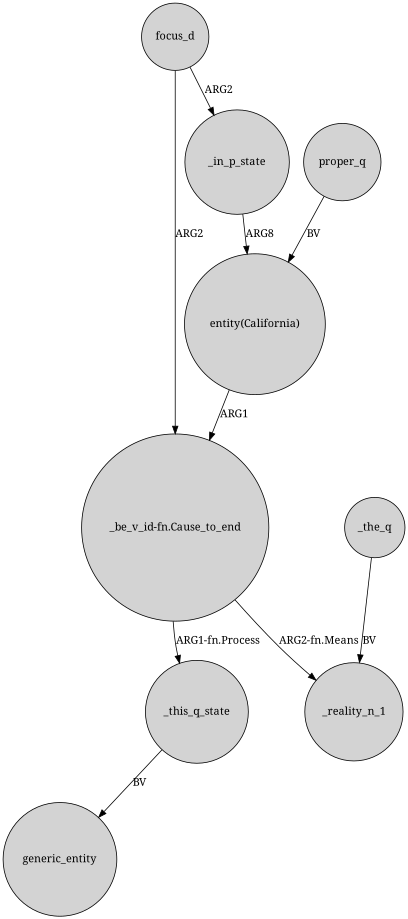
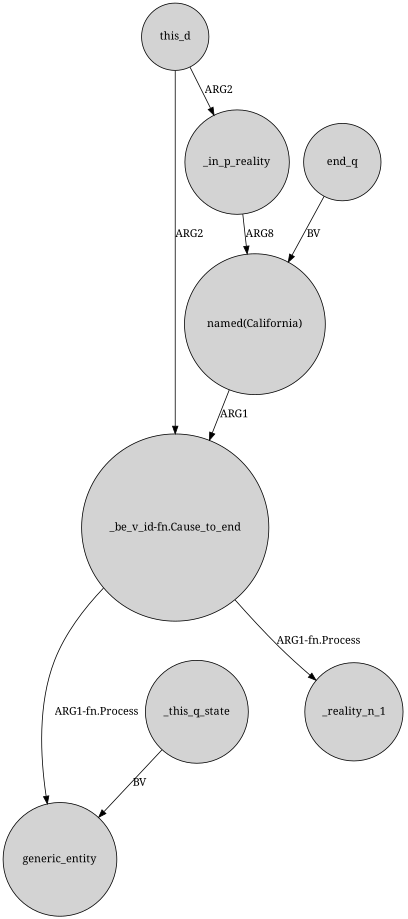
node "focus_d": label "focus_d" -> "this_d"
node "_in_p_state": label "_in_p_state" -> "_in_p_reality"
node "proper_q": label "proper_q" -> "end_q"
node "entity(California)": label "entity(California)" -> "named(California)"
node "_the_q": removed
edge "_be_v_id-fn.Cause_to_end" -> "_this_q_state": now "_be_v_id-fn.Cause_to_end" -> "generic_entity"
edge "_be_v_id-fn.Cause_to_end" -> "_reality_n_1": label "ARG2-fn.Means" -> "ARG1-fn.Process"
